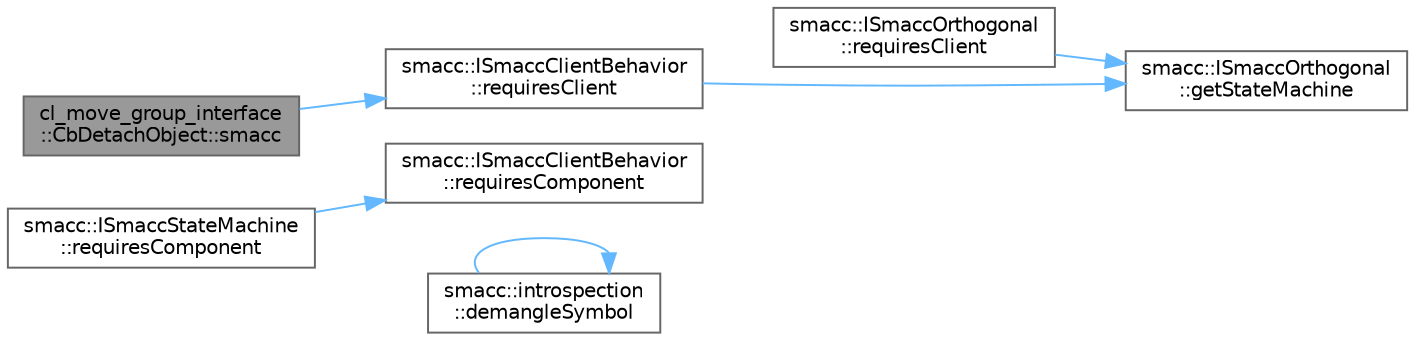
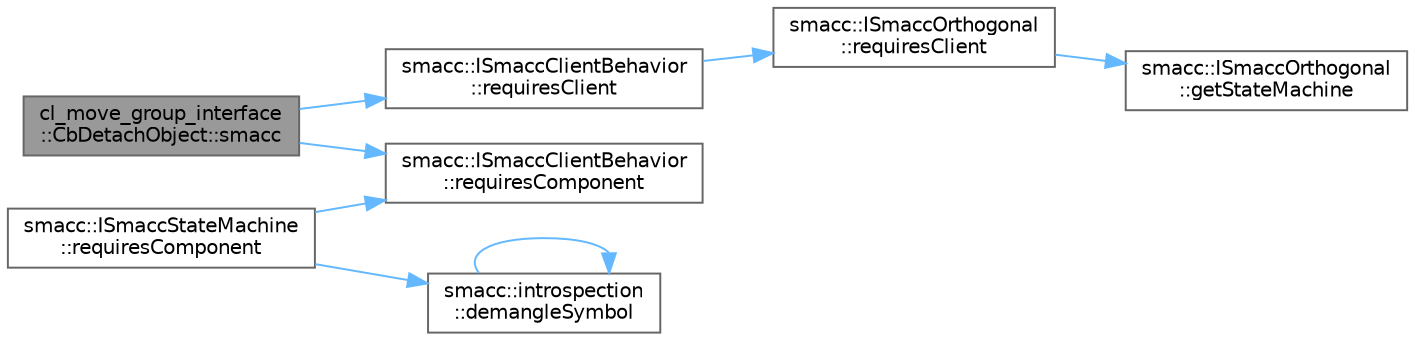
edge "smacc::ISmaccClientBehavior ::requiresClient" -> "smacc::ISmaccOrthogonal ::getStateMachine": now "smacc::ISmaccClientBehavior ::requiresClient" -> "smacc::ISmaccOrthogonal ::requiresClient"
edge "cl_move_group_interface ::CbDetachObject::smacc" -> "smacc::ISmaccClientBehavior ::requiresComponent": added
edge "smacc::ISmaccStateMachine ::requiresComponent" -> "smacc::introspection ::demangleSymbol": added
